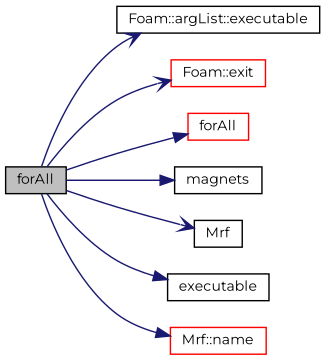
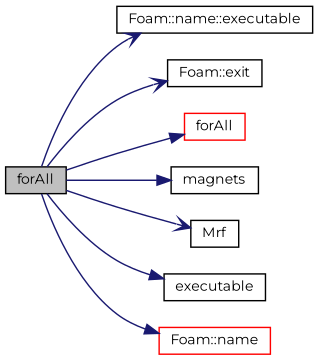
node "Foam::argList::executable": label "Foam::argList::executable" -> "Foam::name::executable"
node "Foam::exit": color red -> black
node "Mrf::name": label "Mrf::name" -> "Foam::name"
